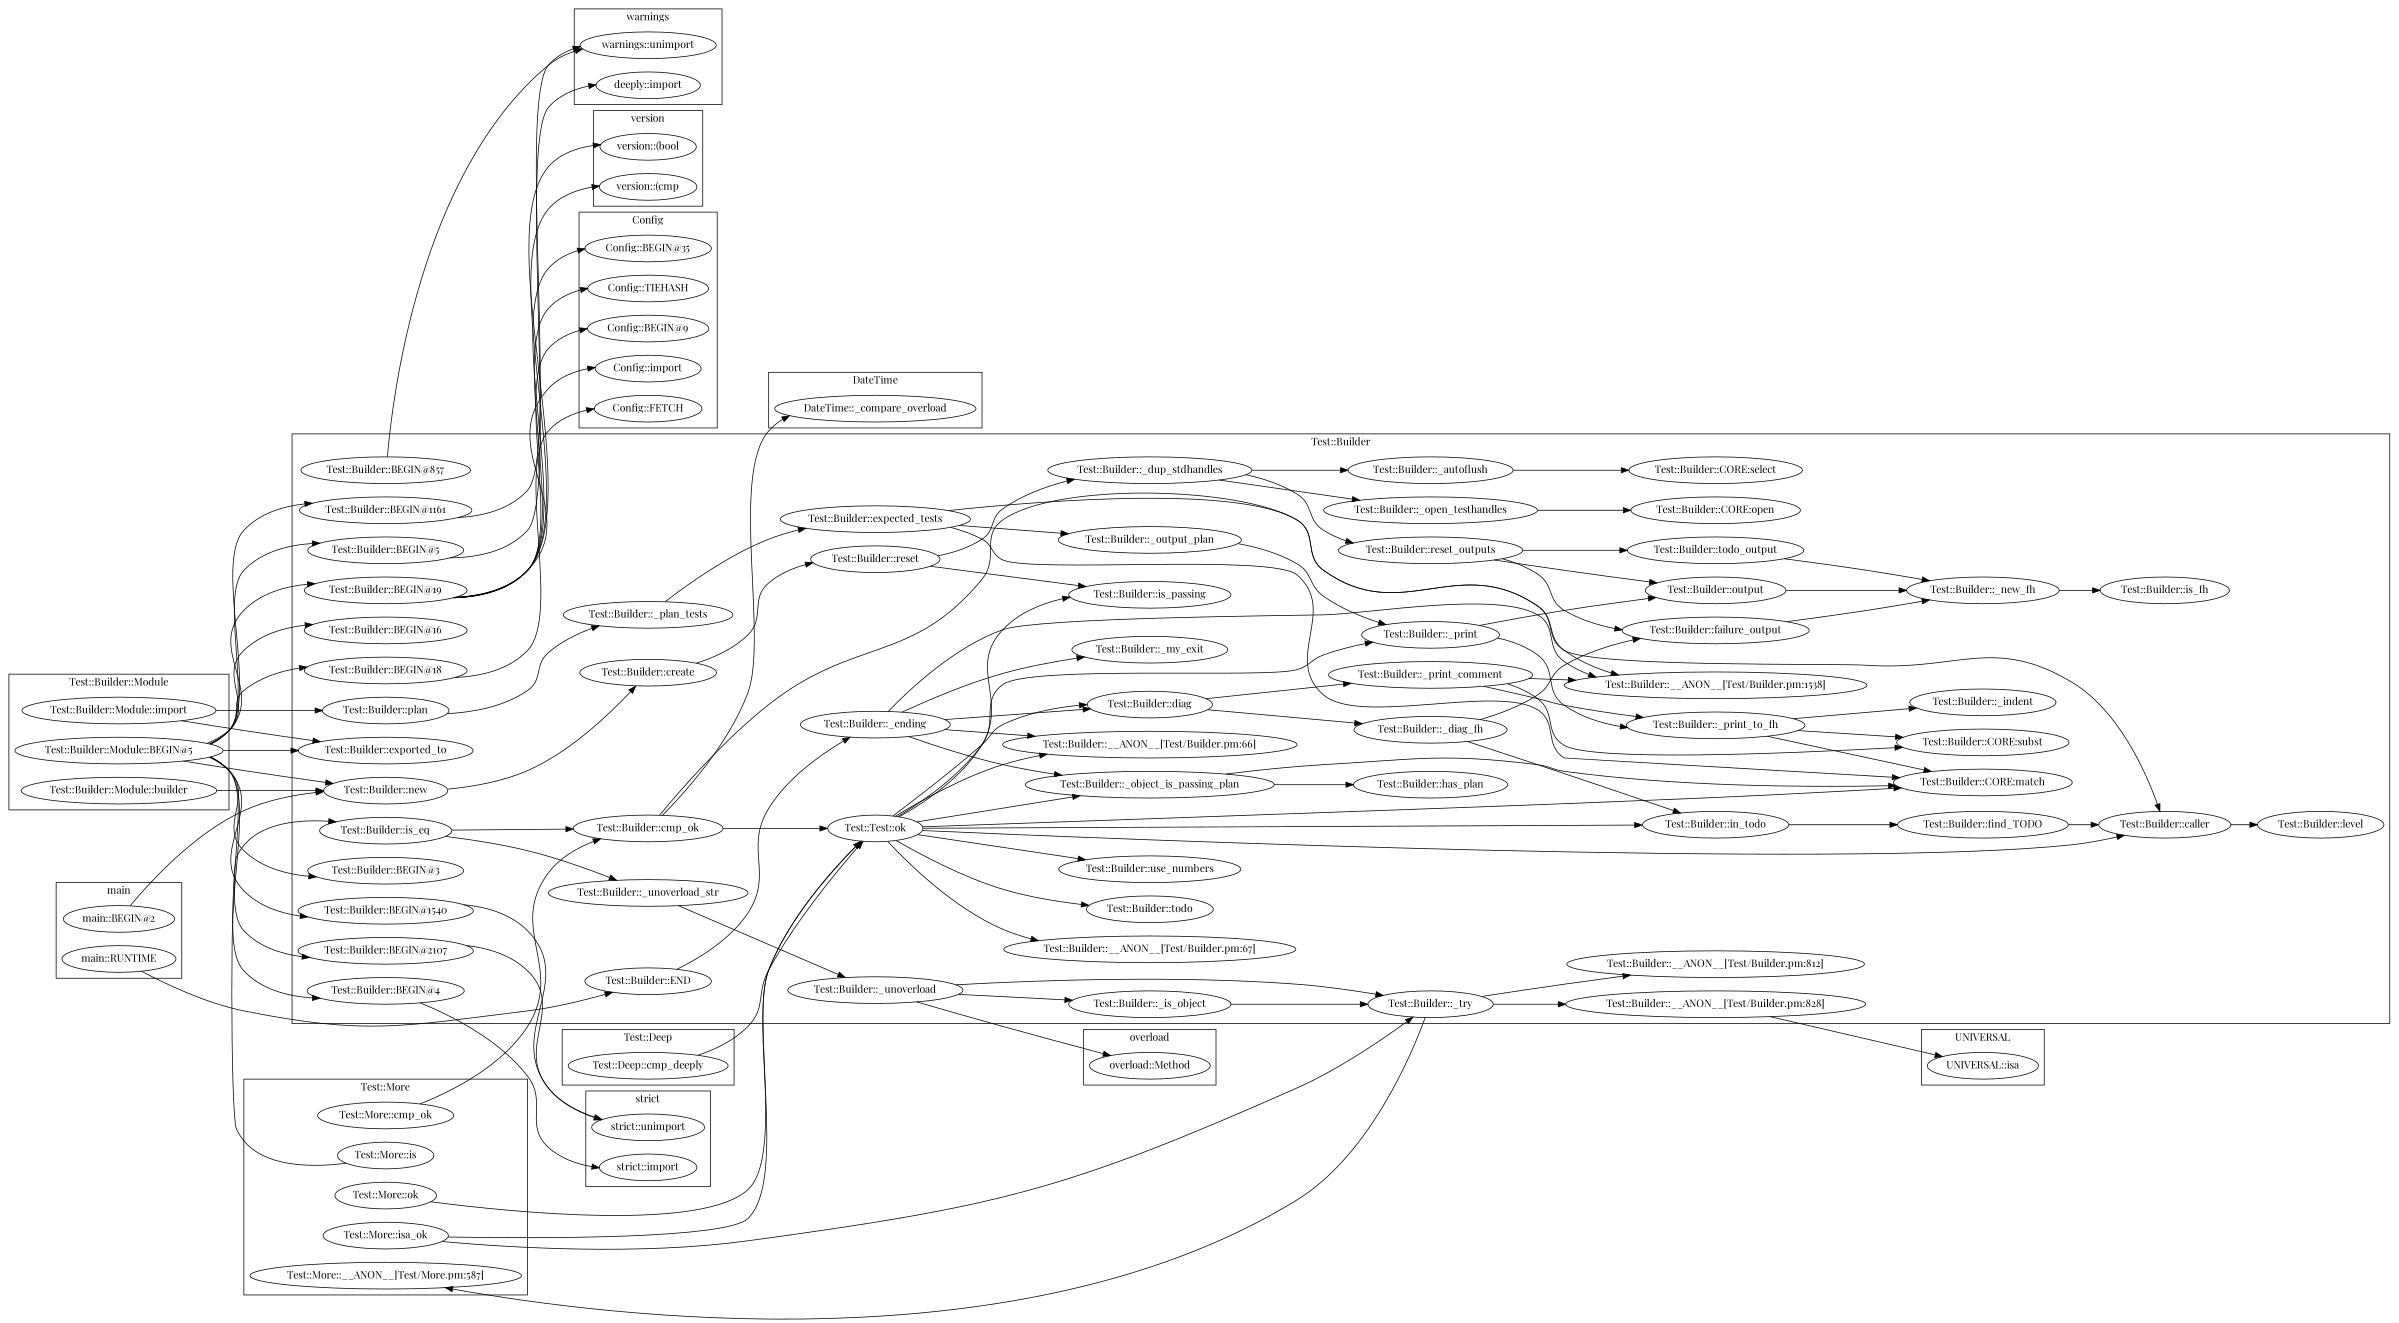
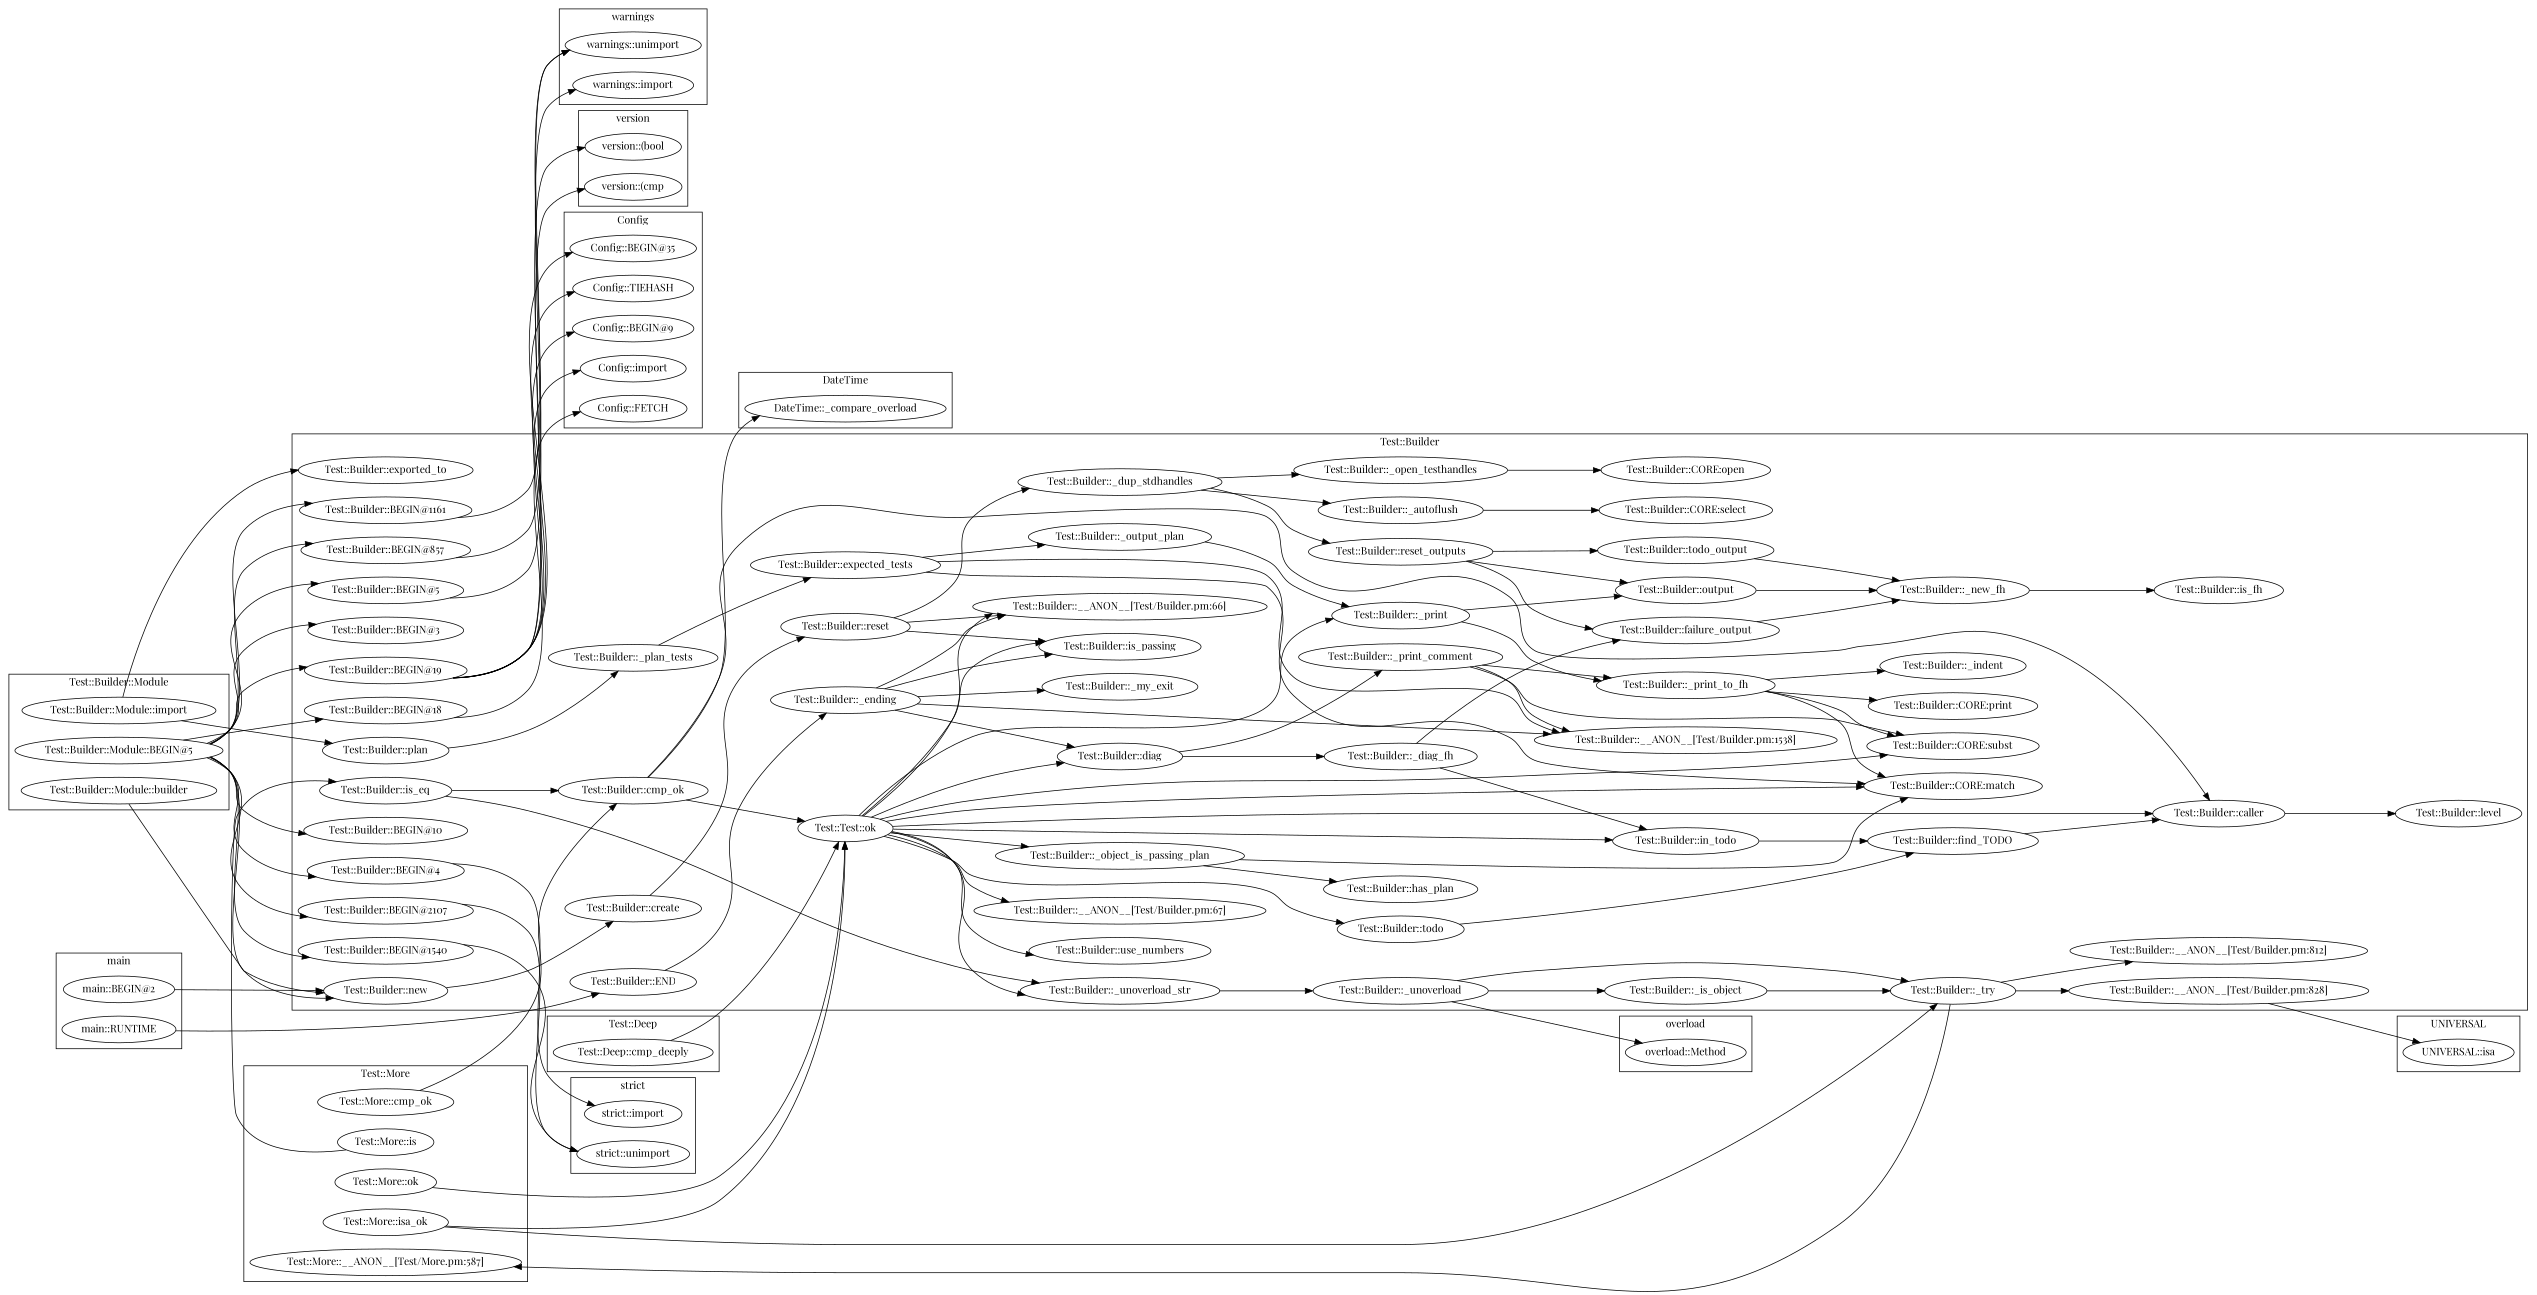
node "deeply::import": label "deeply::import" -> "warnings::import"
edge "Test::Builder::reset" -> "Test::Builder::__ANON__[Test/Builder.pm:66]": added
node "Test::Builder::BEGIN@16": label "Test::Builder::BEGIN@16" -> "Test::Builder::BEGIN@10"
node "Test::Builder::CORE:print": added
edge "Test::Builder::Module::BEGIN@5" -> "Test::Builder::exported_to": now "Test::Builder::Module::BEGIN@5" -> "Test::Builder::BEGIN@857"
edge "Test::Builder::_ending" -> "Test::Builder::_object_is_passing_plan": now "Test::Builder::_ending" -> "Test::Builder::is_passing"
edge "Test::Test::ok" -> "Test::Builder::CORE:subst": added
edge "Test::Builder::todo" -> "Test::Builder::find_TODO": added
edge "Test::Test::ok" -> "Test::Builder::_unoverload_str": added
